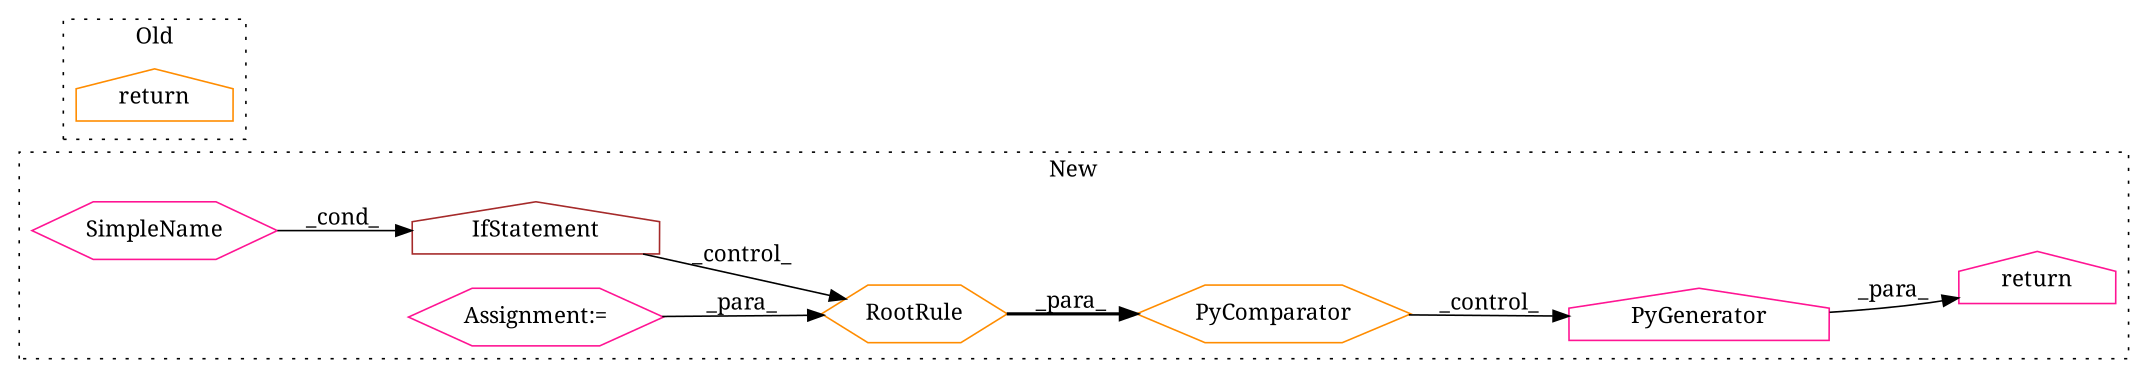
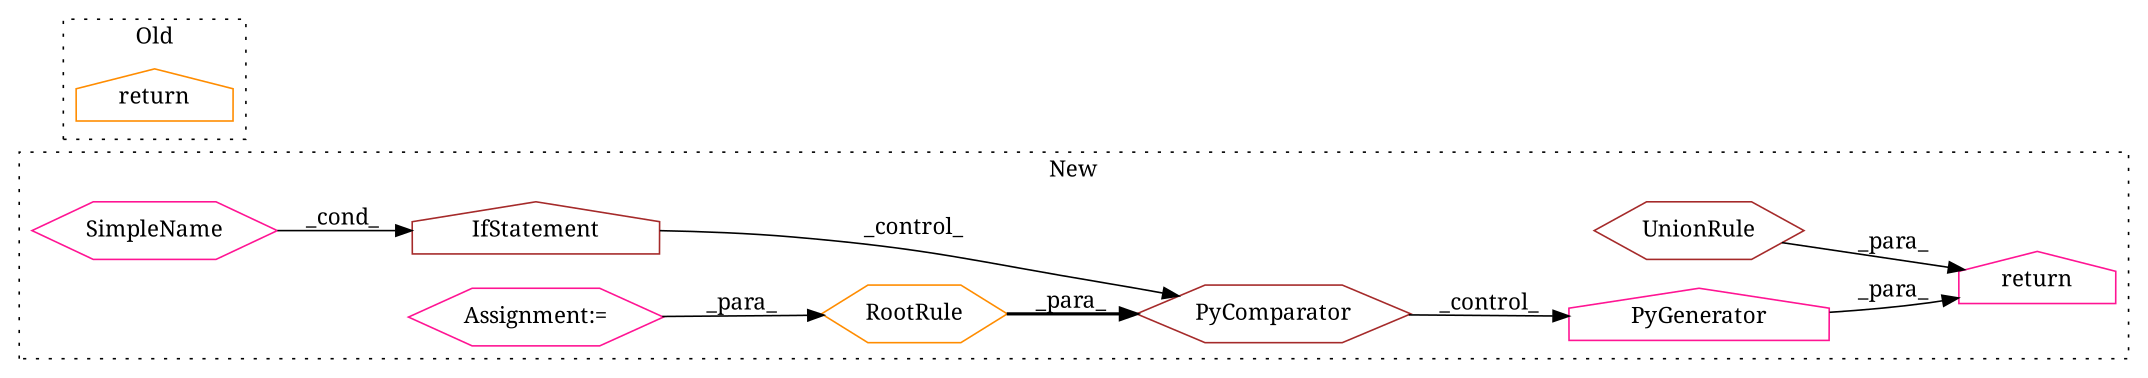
node "UnionRule": added
edge "IfStatement" -> "RootRule": now "IfStatement" -> "PyComparator"
node "PyComparator": color darkorange -> brown
